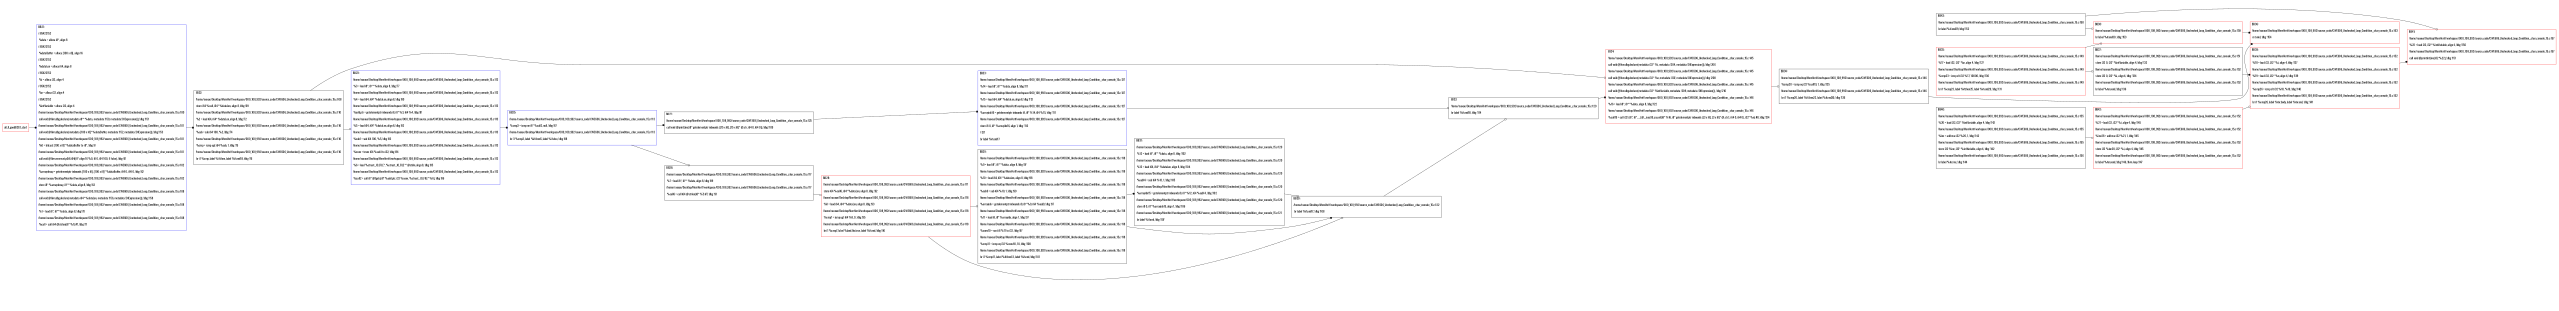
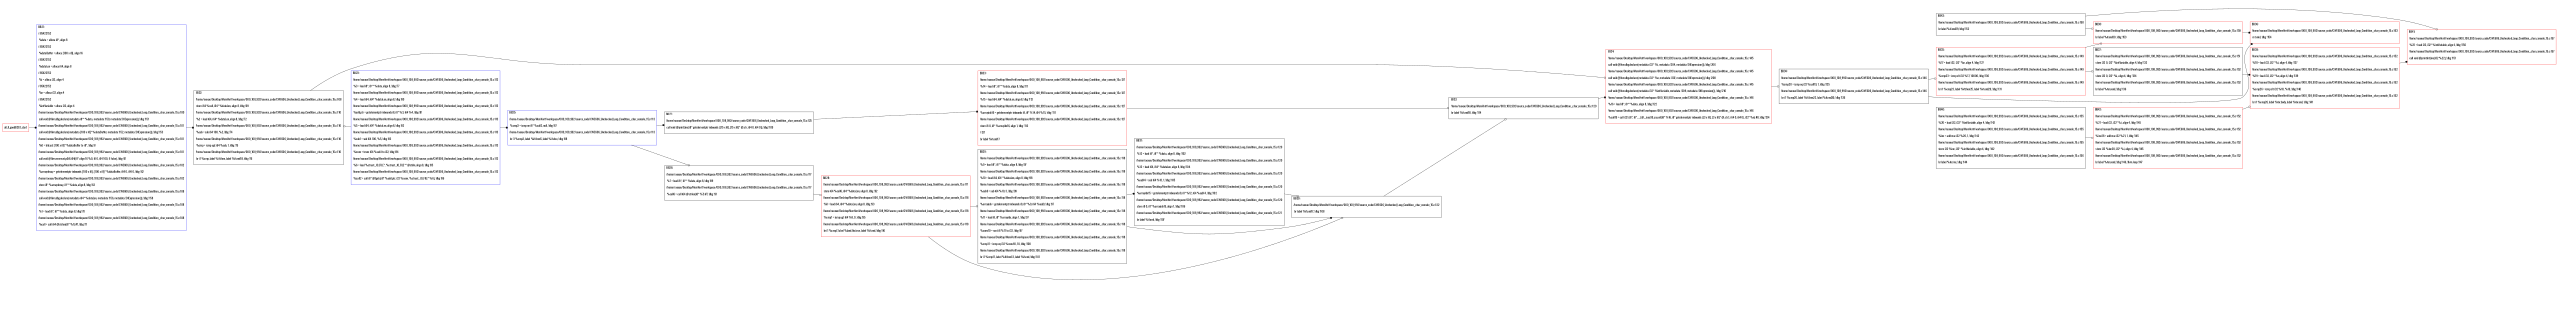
edge "BB34:" -> "BB35:": added
node "BB33:": color blue -> red
edge "BB22:" -> "BB23:": reversed
node "BB29:": text "%sub9 = sub i64 %10, 1, !dbg !99" -> "%sub9 = sub i64 %10, 3, !dbg !99"
